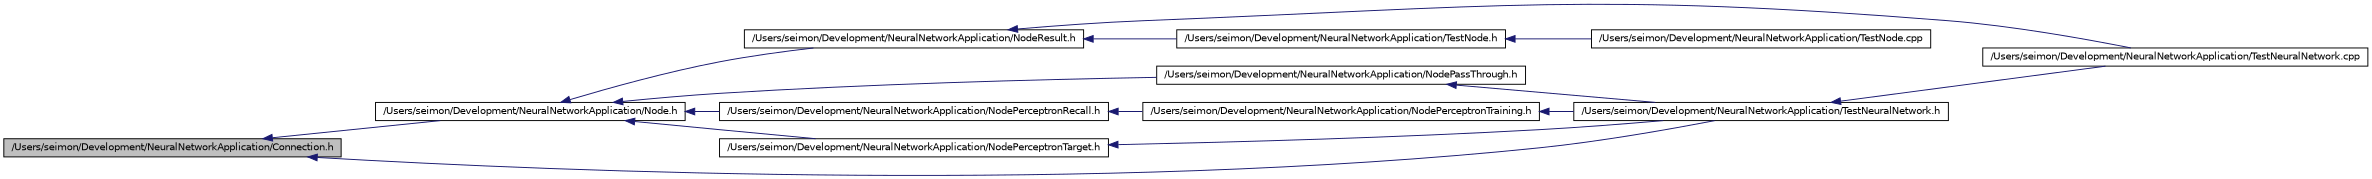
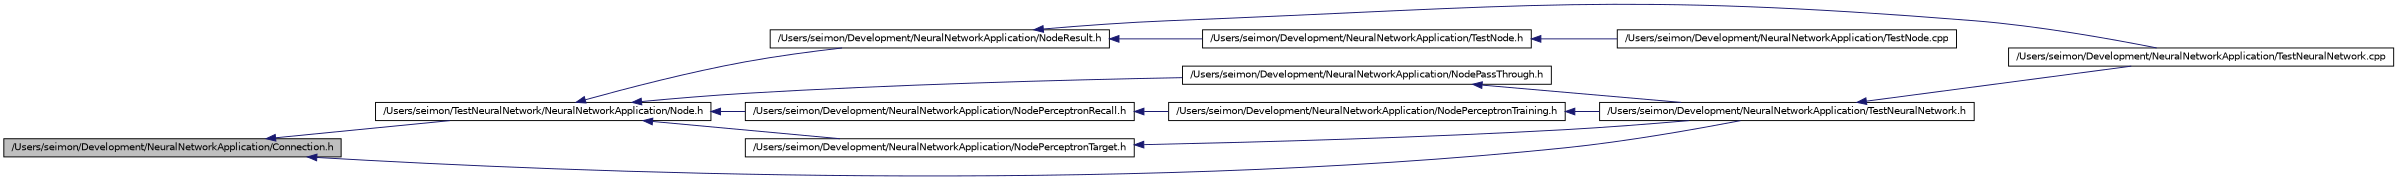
node "/Users/seimon/Development/NeuralNetworkApplication/Node.h": label "/Users/seimon/Development/NeuralNetworkApplication/Node.h" -> "/Users/seimon/TestNeuralNetwork/NeuralNetworkApplication/Node.h"
